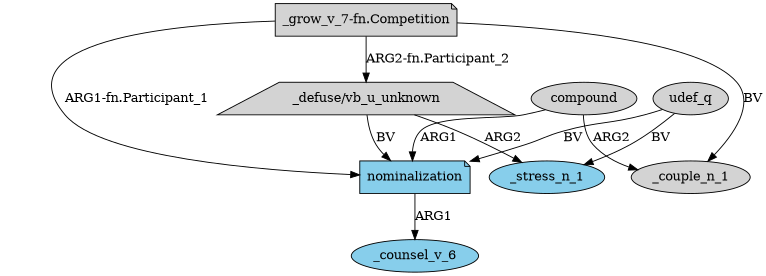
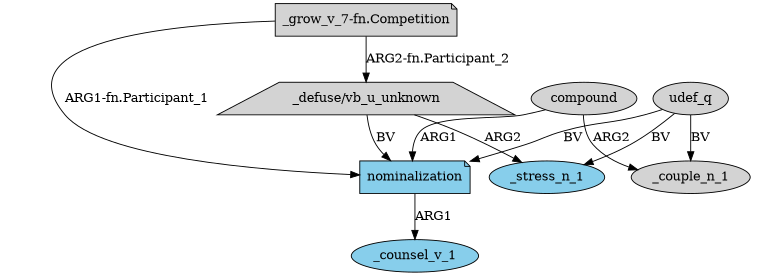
edge "_grow_v_7-fn.Competition" -> "_couple_n_1": now "udef_q" -> "_couple_n_1"
node "_counsel_v_6": label "_counsel_v_6" -> "_counsel_v_1"
